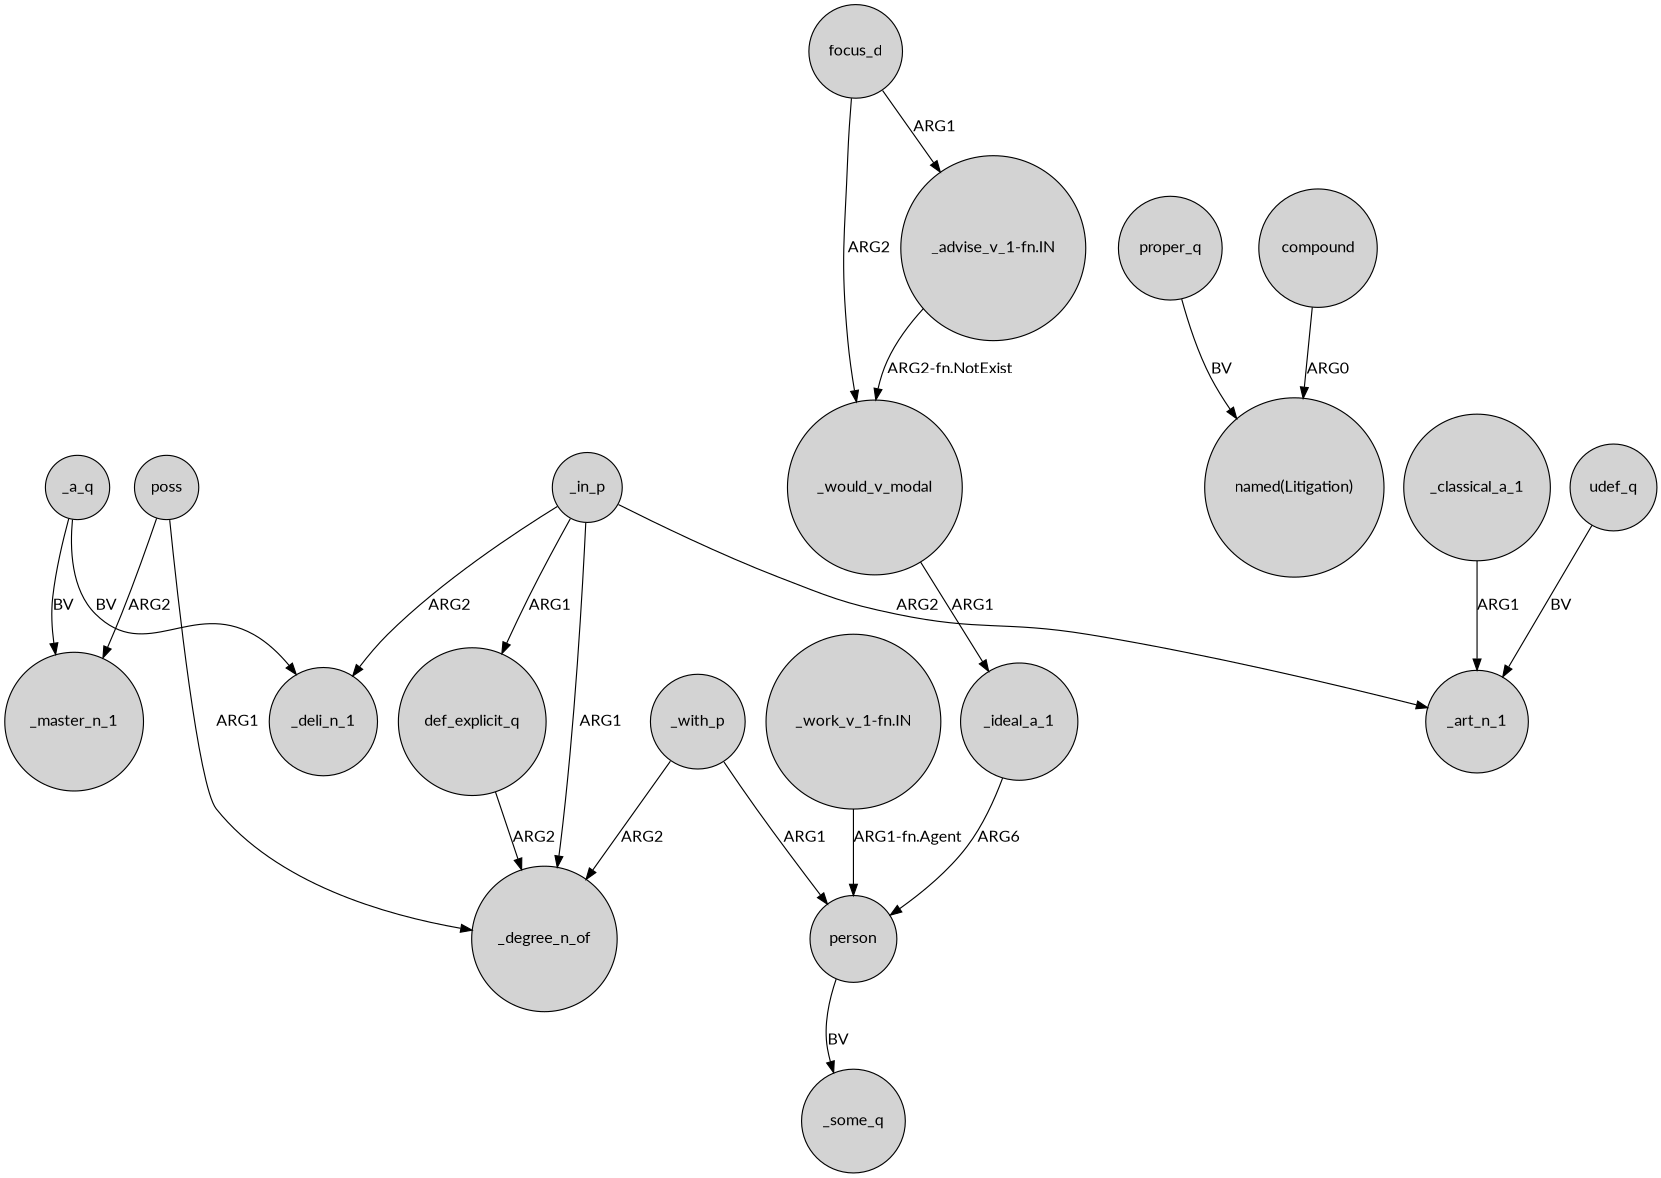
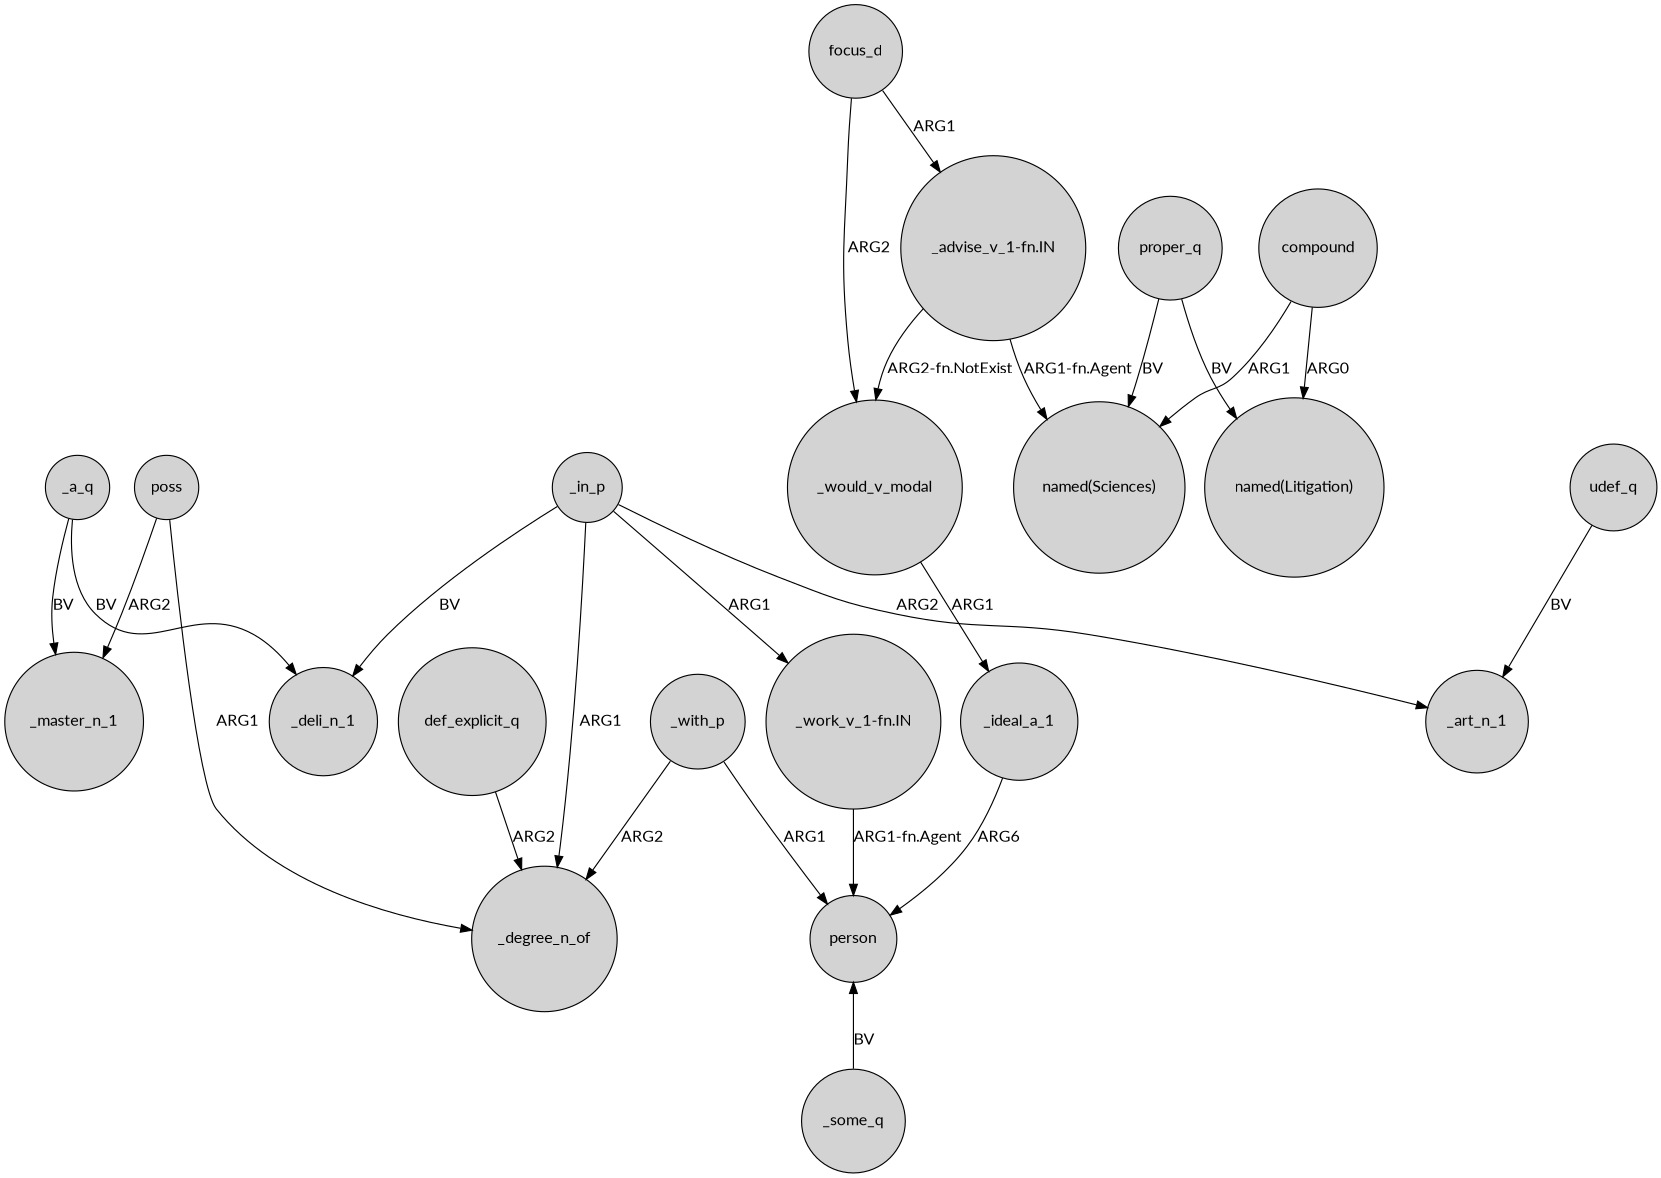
node "named(Sciences)": added
node "_classical_a_1": removed
edge "_in_p" -> "def_explicit_q": now "_in_p" -> "_work_v_1-fn.IN"
edge "_in_p" -> "_deli_n_1": label "ARG2" -> "BV"
edge "person" -> "_some_q": reversed
